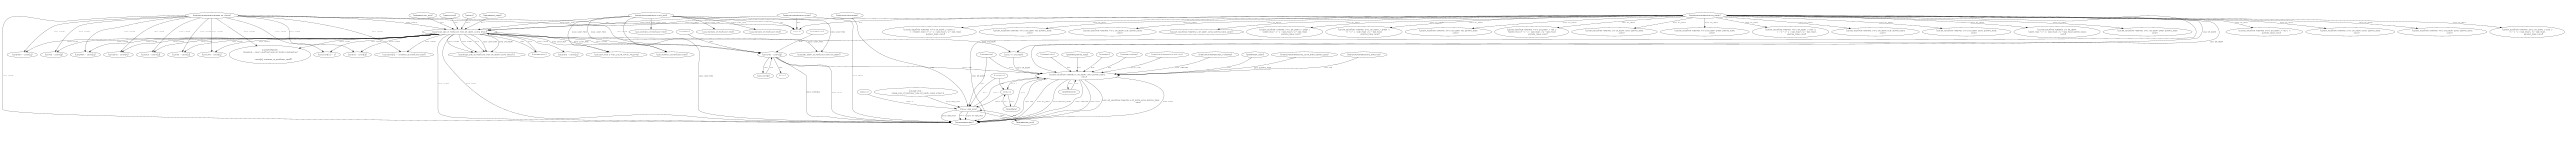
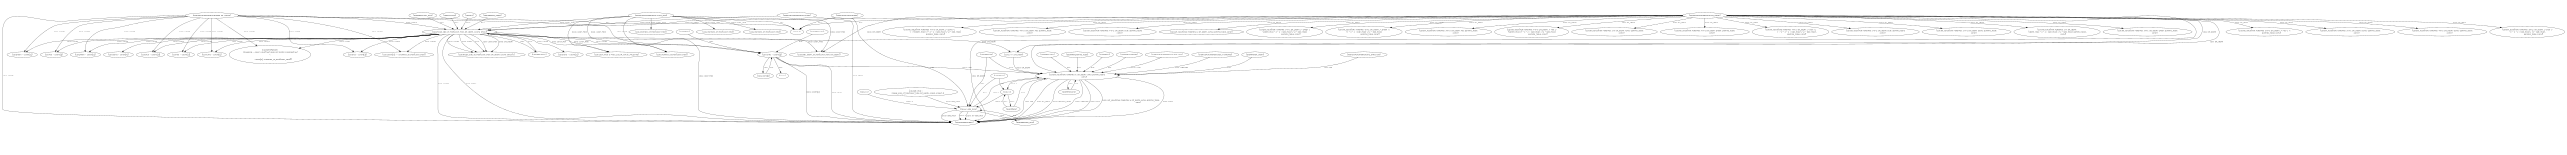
edge "(MethodParameterIn,int bit_depth)" -> "(Call,pixel_depth_of_type(color_type, bit_depth))": added, label "DDG: bit_depth"
edge "(MethodParameterIn,int small)" -> "1000129": now "(ControlStructure,break;)" -> "1000129"
edge "(MethodParameterIn,unsigned int *colors)" -> "(Call,alpha = colors[4])": removed, label "DDG: colors"
node "(Call,colors[0] == 0)": removed
node "(MethodParameterIn,png_const_bytep gamma_table)": removed
